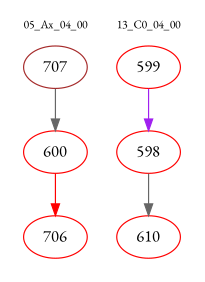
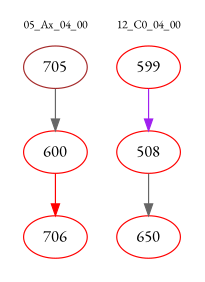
cluster "13_C0_04_00": label "13_C0_04_00" -> "12_C0_04_00"
node "707": label "707" -> "705"
node "598": label "598" -> "508"
node "610": label "610" -> "650"
